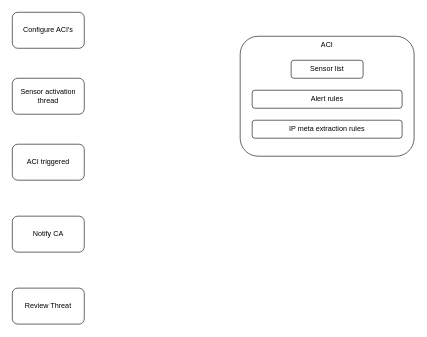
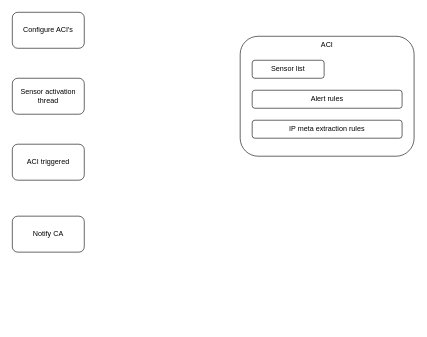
node "Sensor list": moved (327, 69) -> (288, 69)
node "Review Threat": removed
